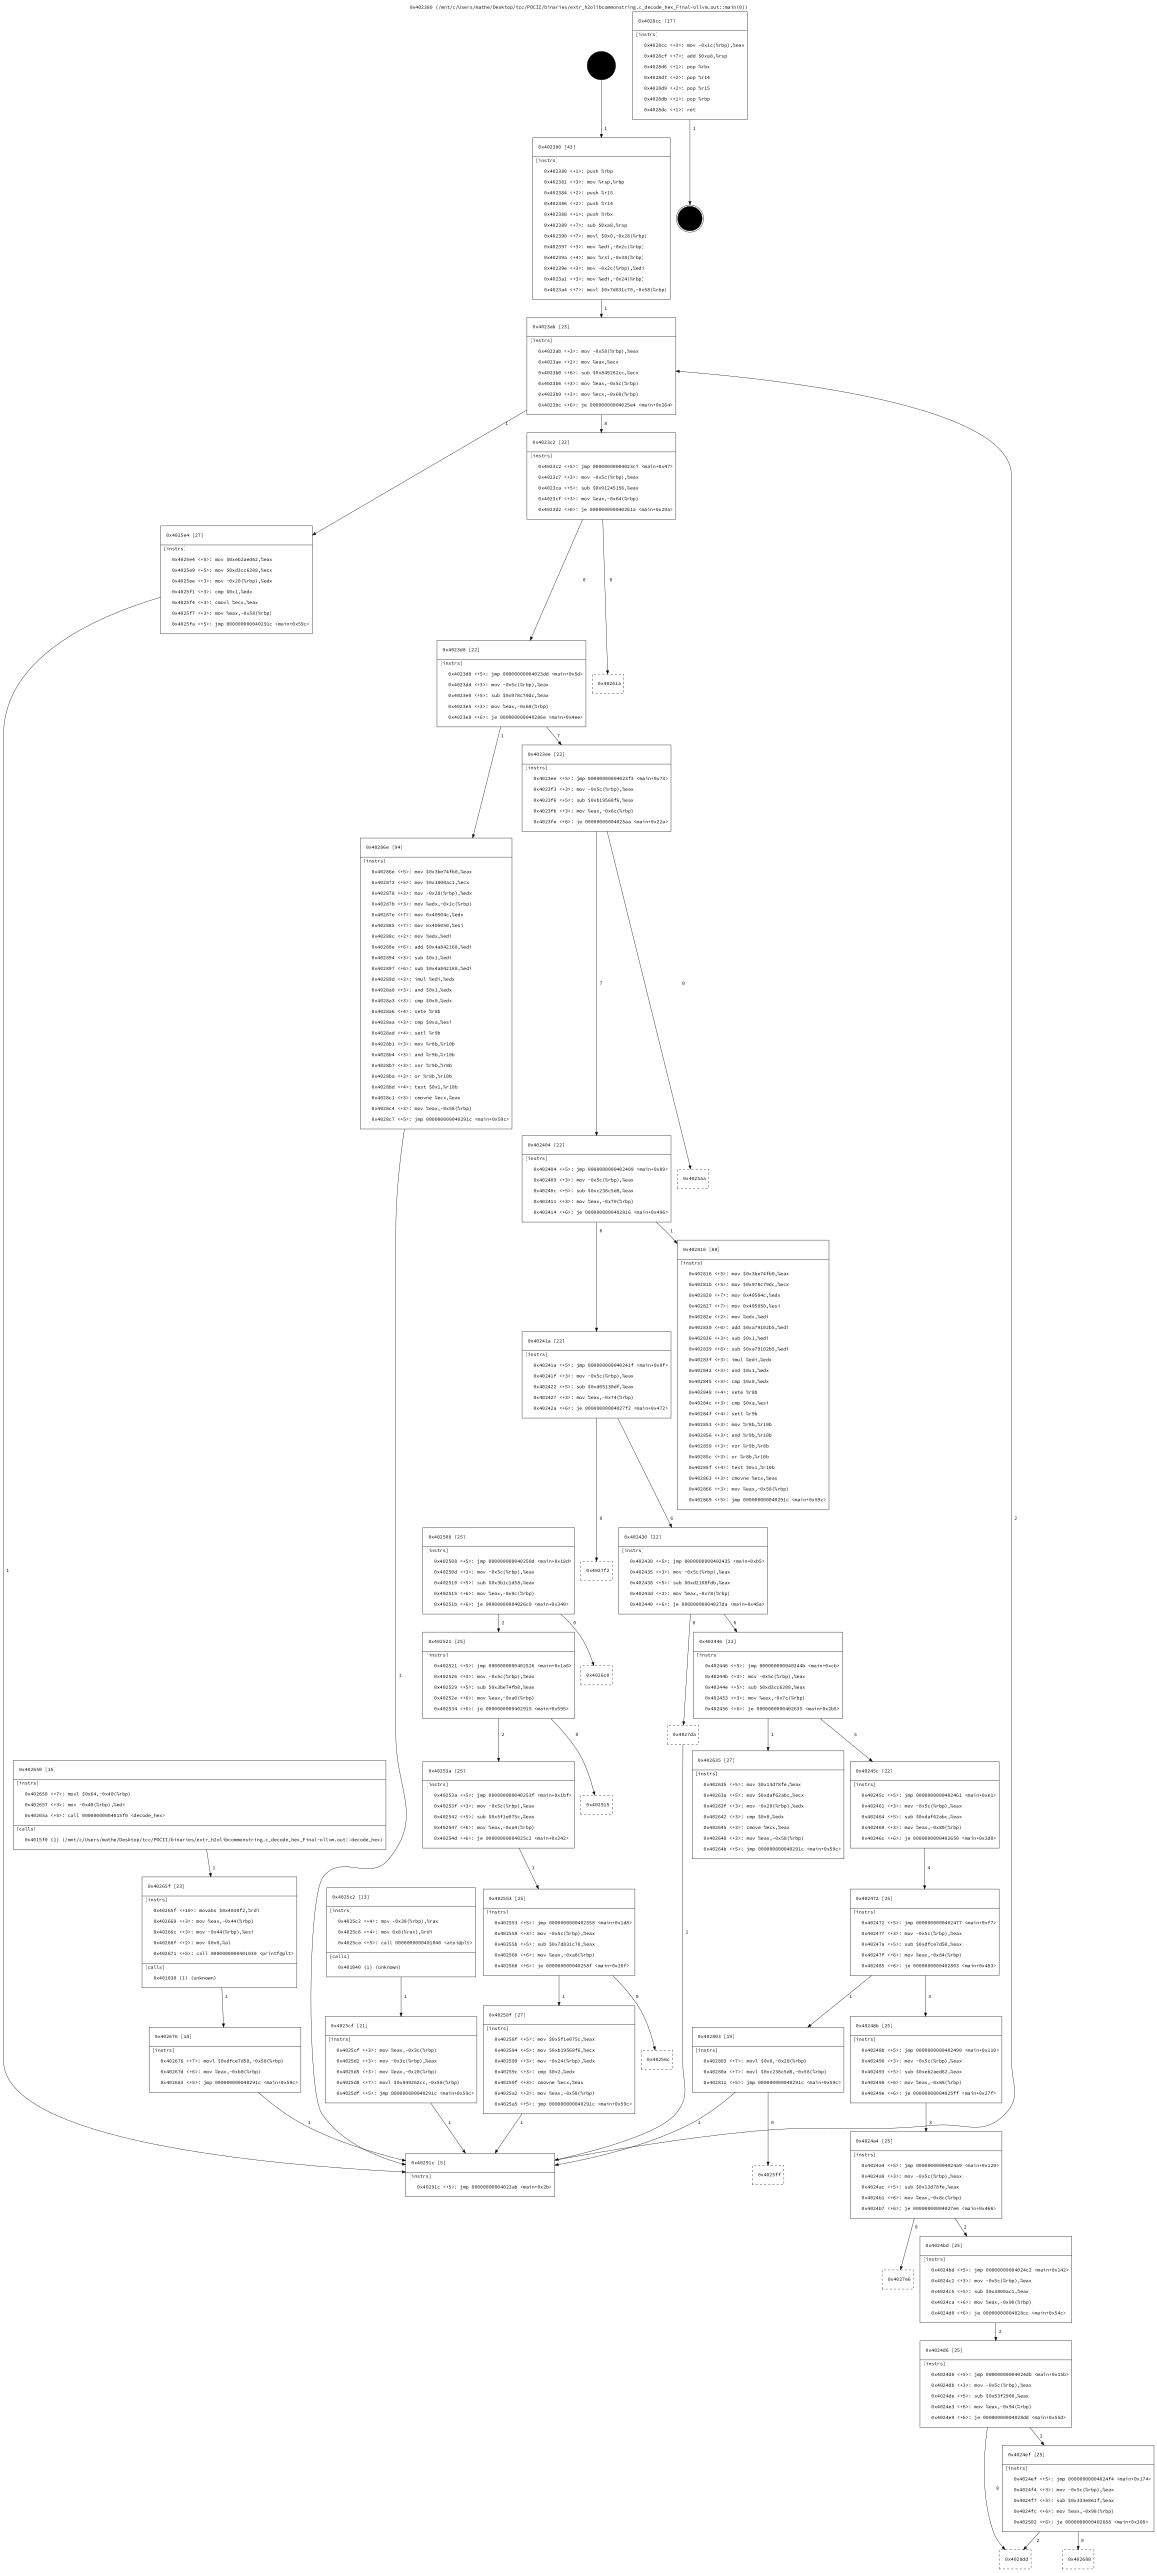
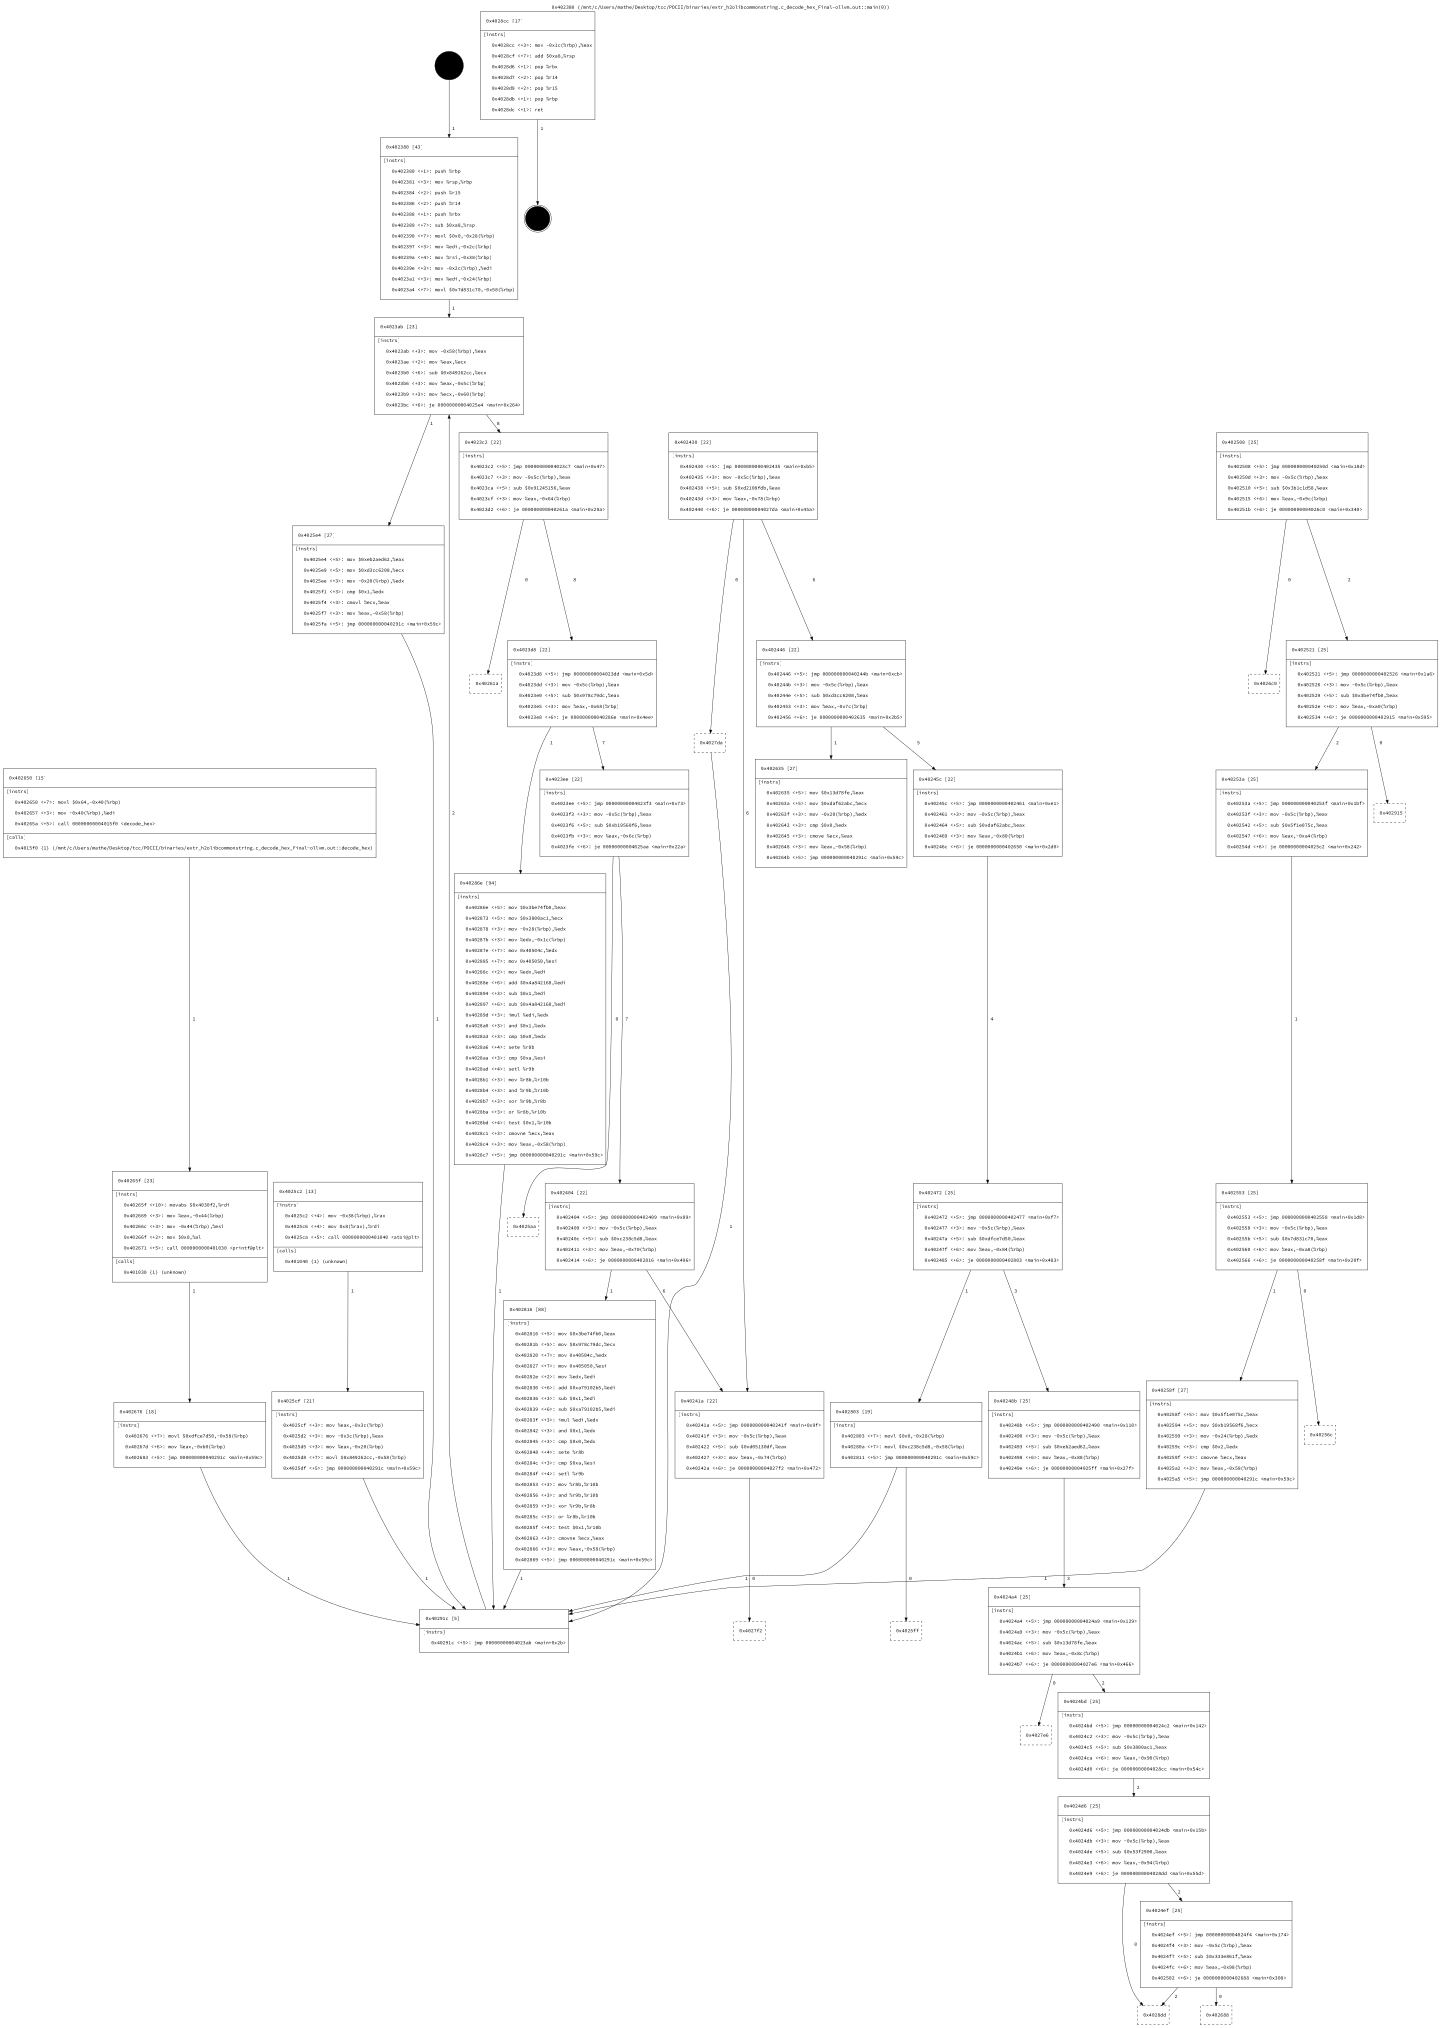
edge "0x40241a [22]" -> "0x402430 [22]": reversed
edge "0x402816 [88]" -> "0x40291c [5]": added, label "1"
